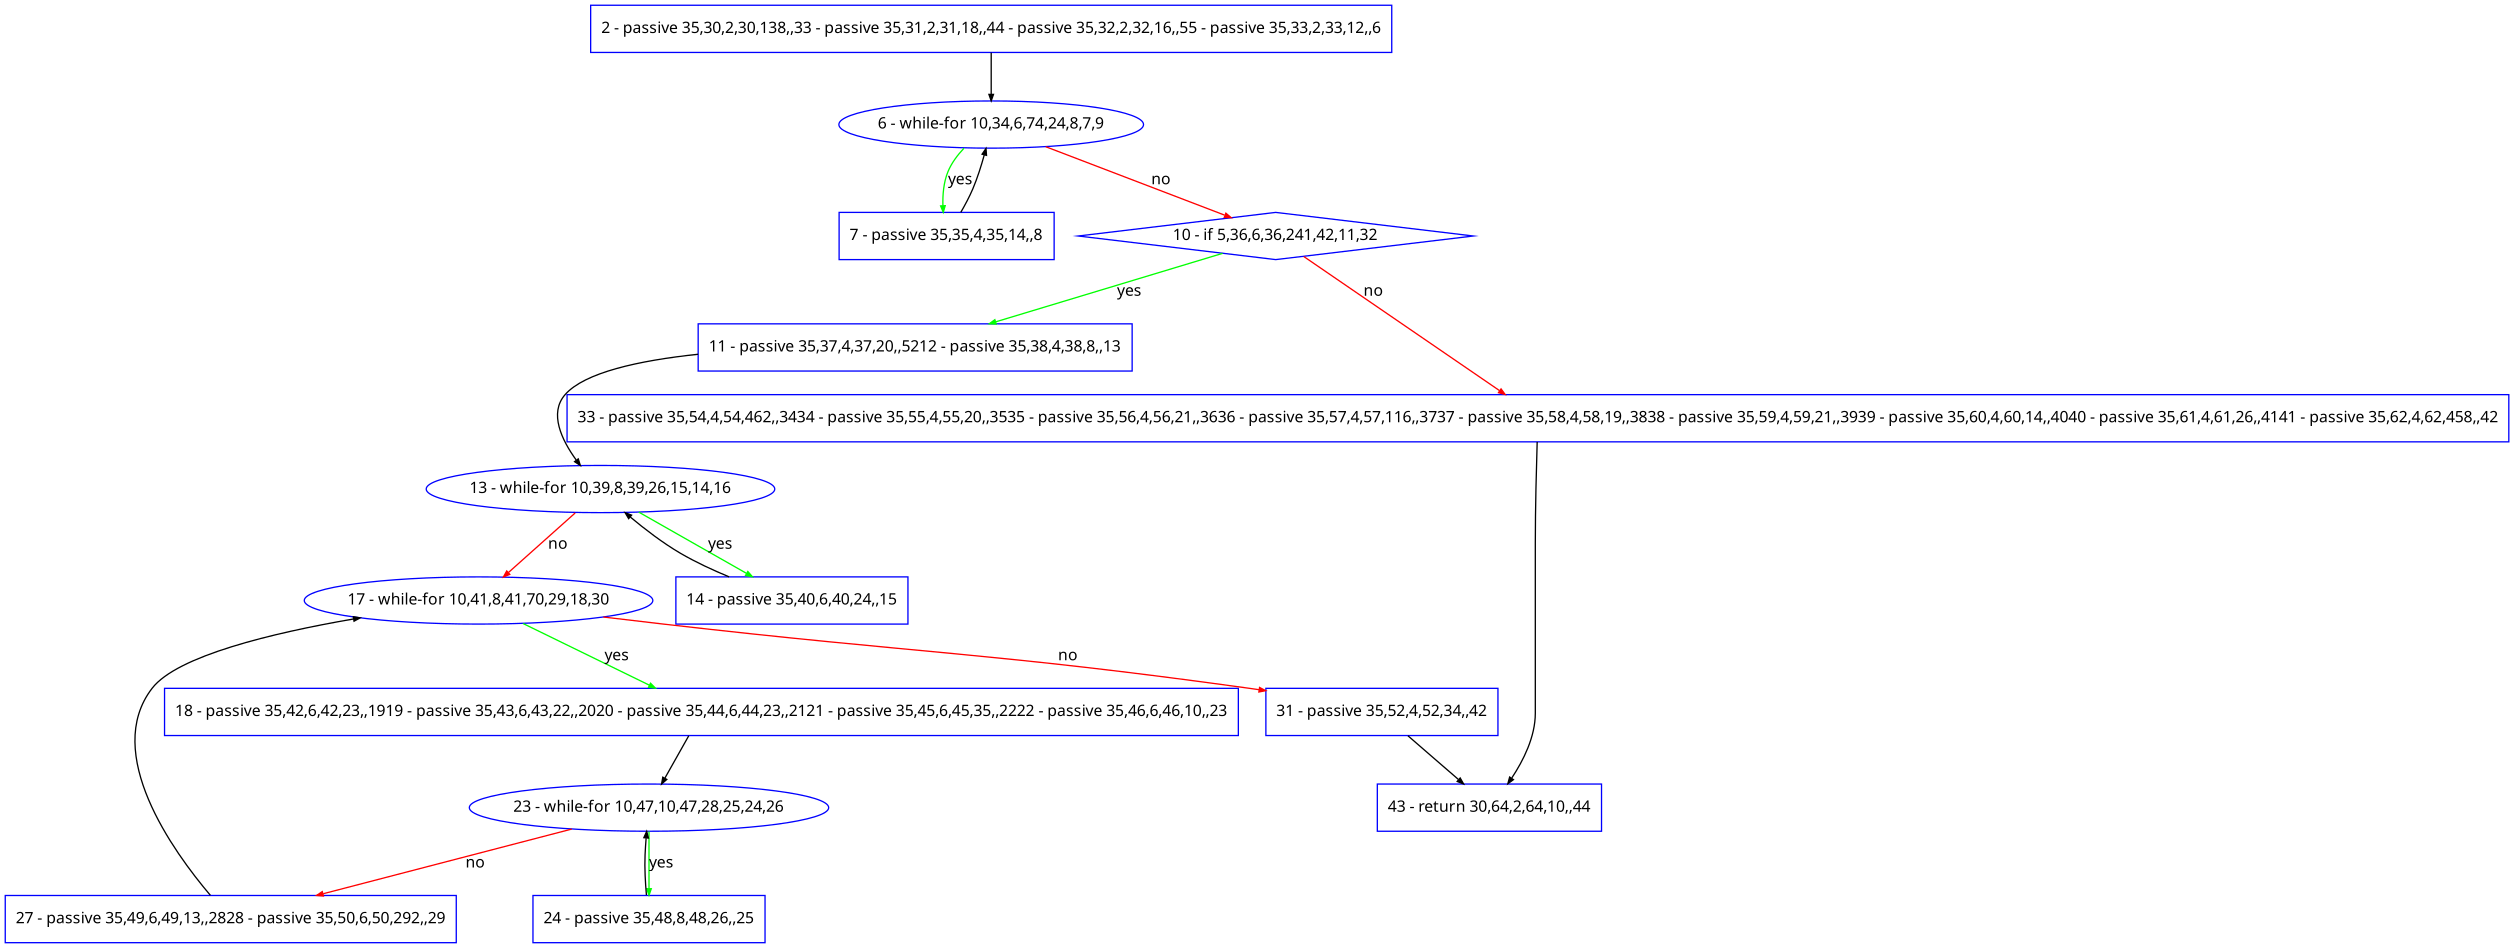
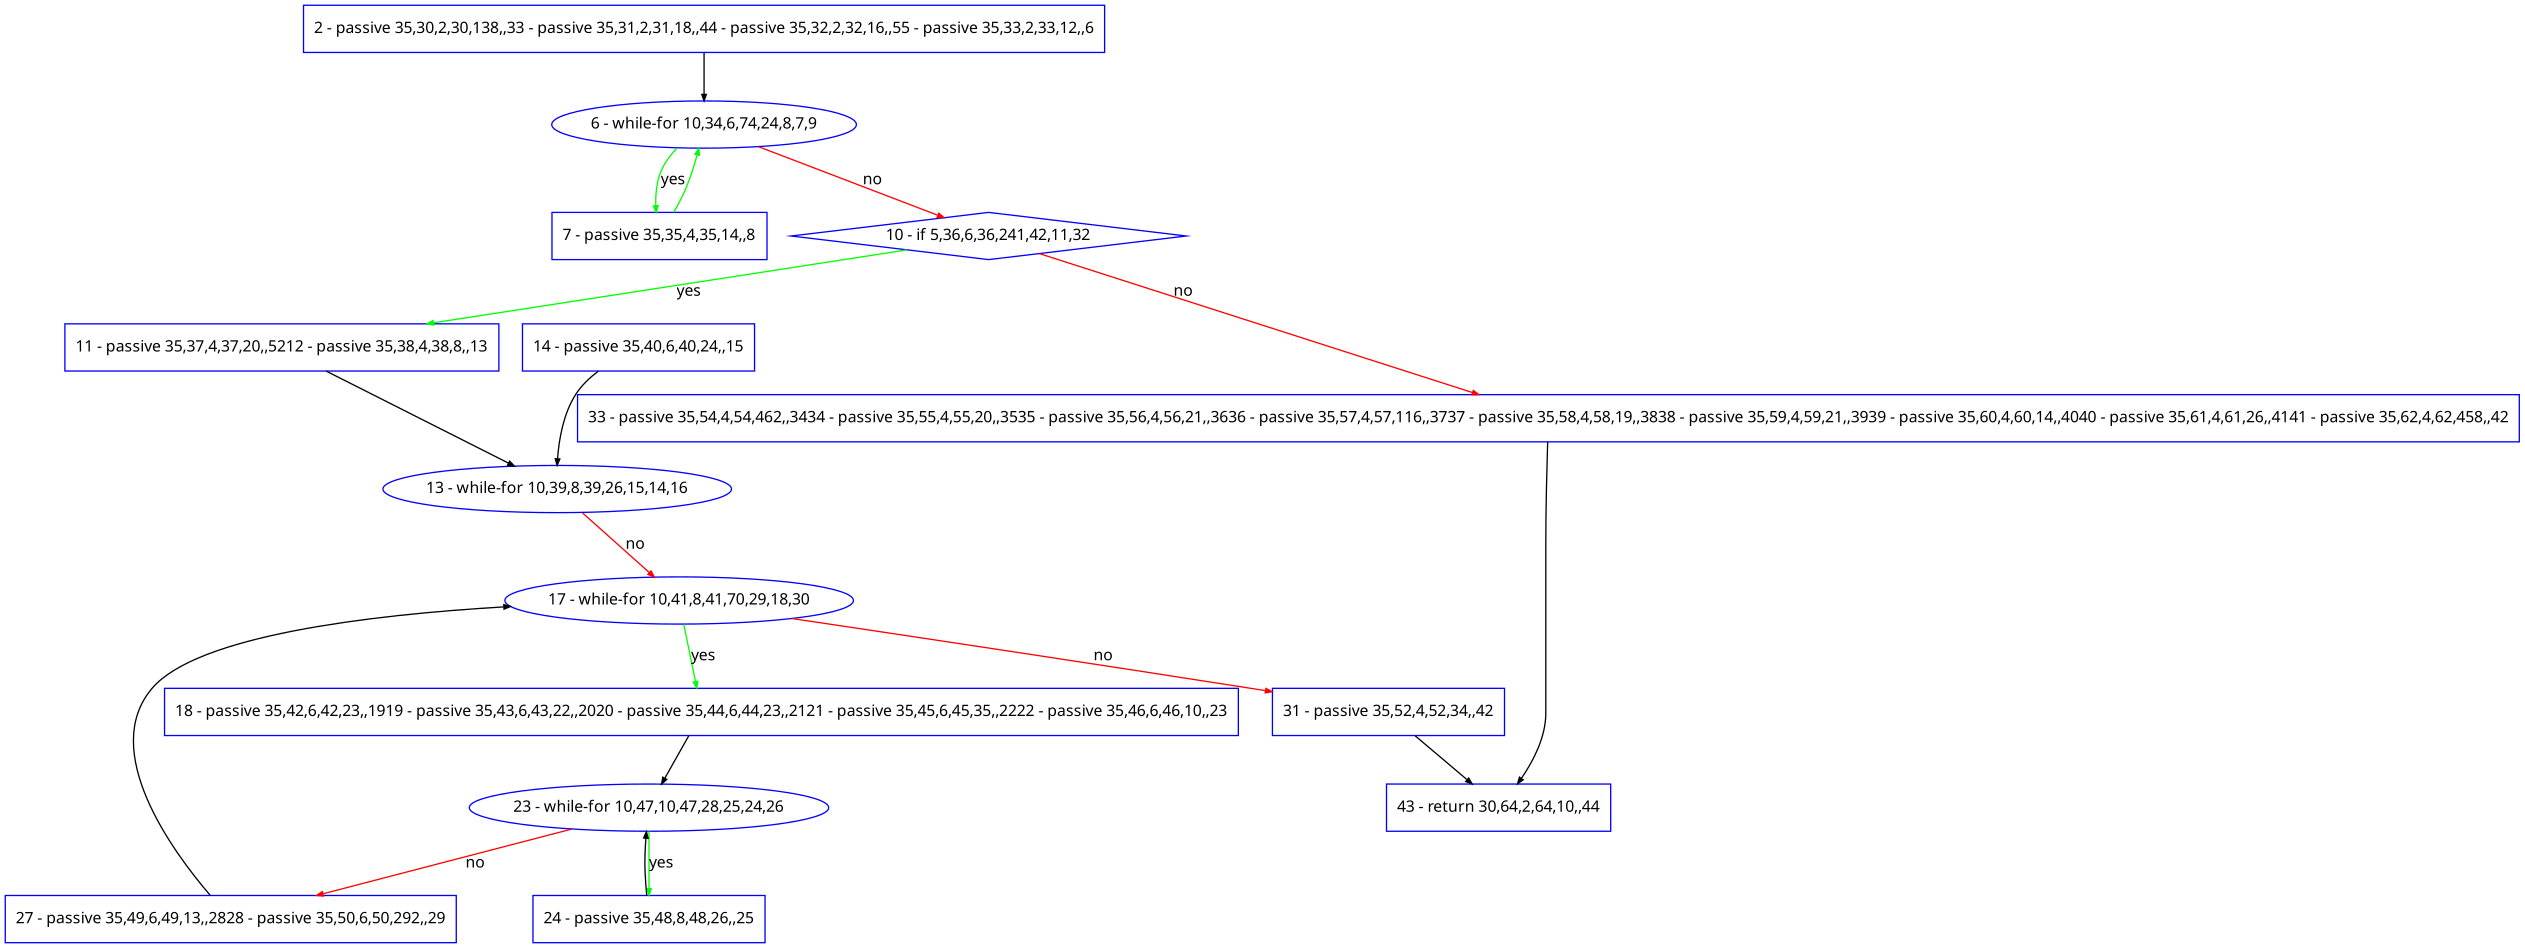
edge "7 - passive 35,35,4,35,14,,8" -> "6 - while-for 10,34,6,74,24,8,7,9": color #000000 -> #00ff00
edge "13 - while-for 10,39,8,39,26,15,14,16" -> "14 - passive 35,40,6,40,24,,15": removed, label "yes"
